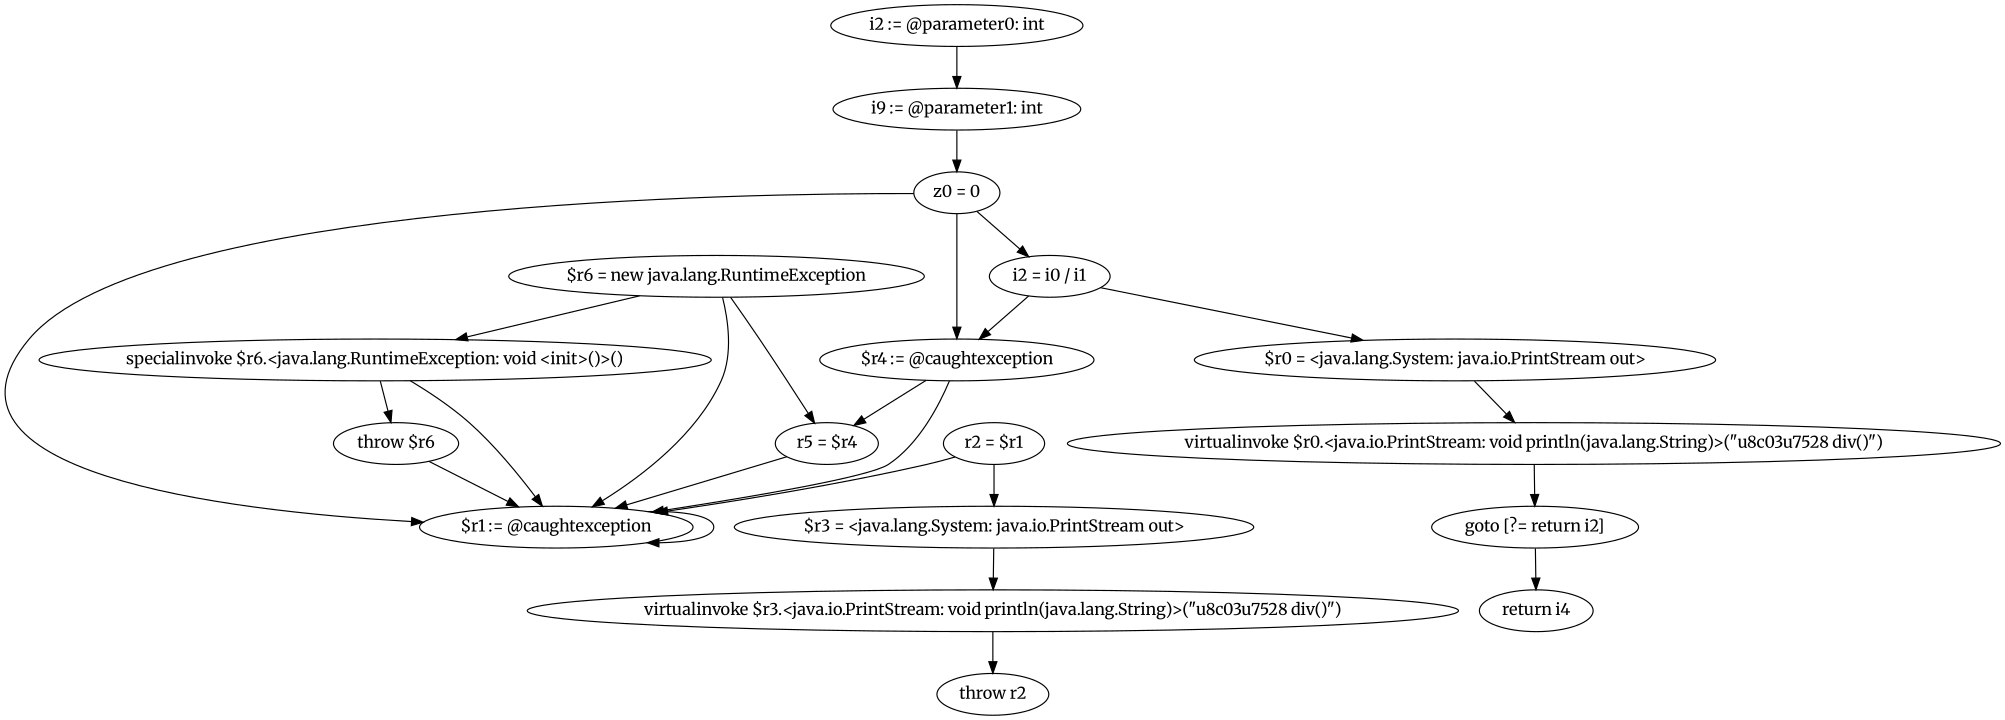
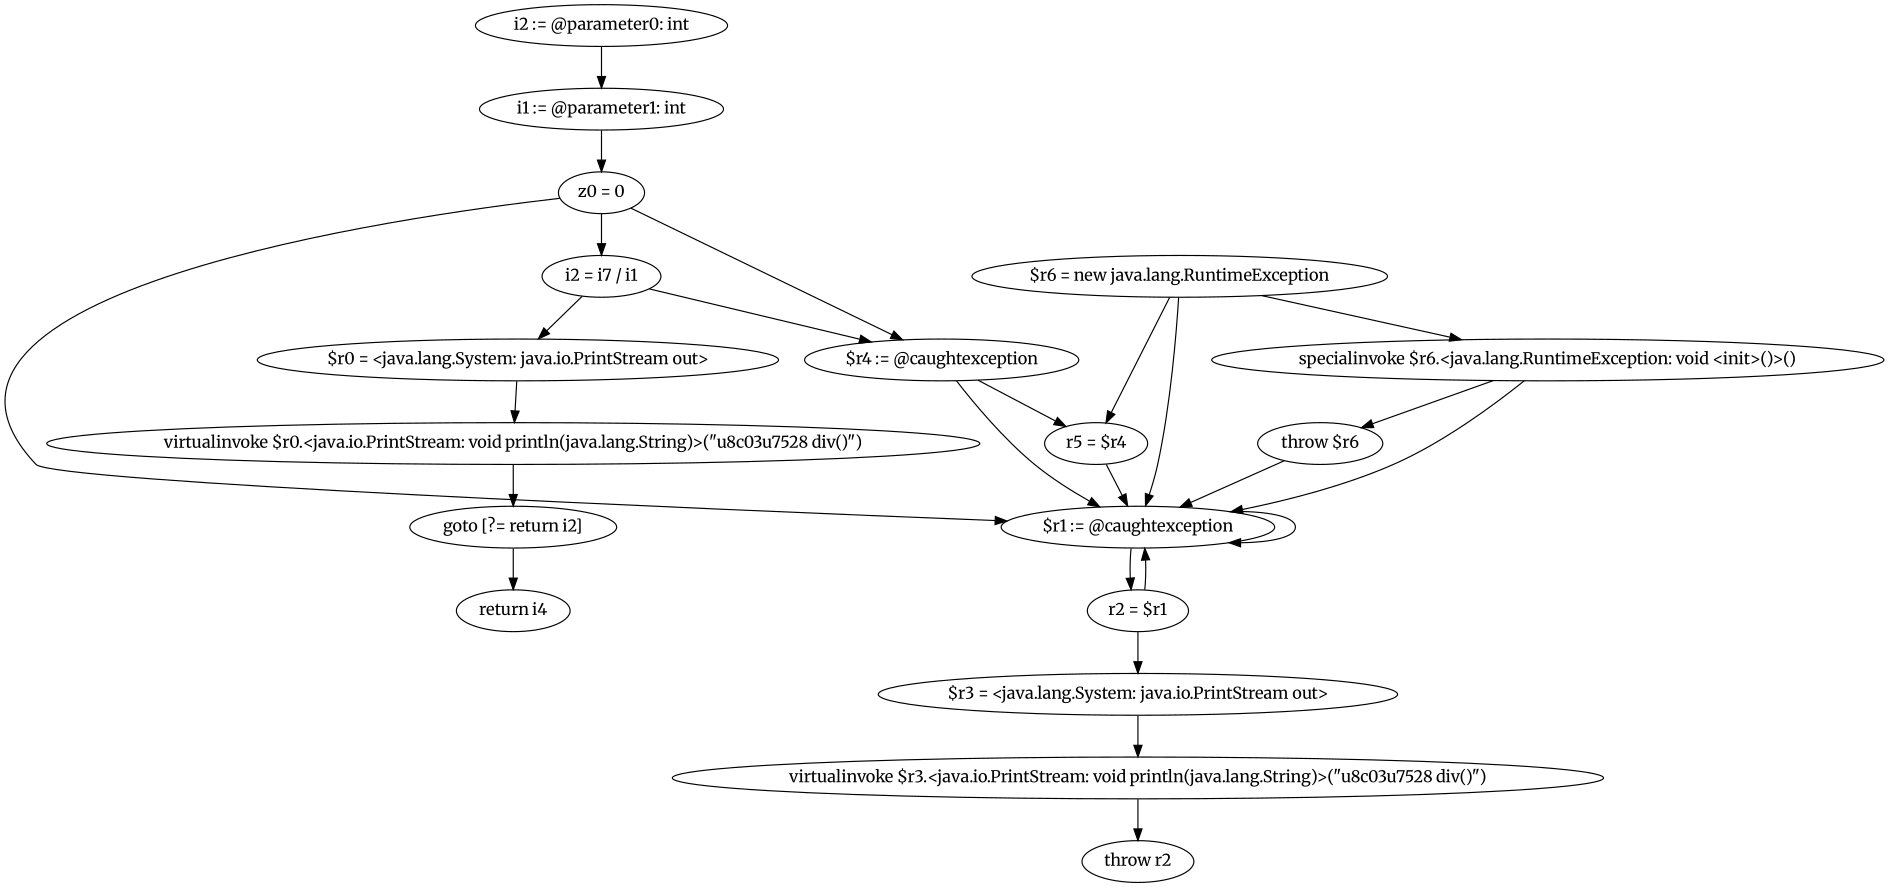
node "i9 := @parameter1: int": label "i9 := @parameter1: int" -> "i1 := @parameter1: int"
node "i2 = i0 / i1": label "i2 = i0 / i1" -> "i2 = i7 / i1"
edge "$r1 := @caughtexception" -> "r2 = $r1": added
